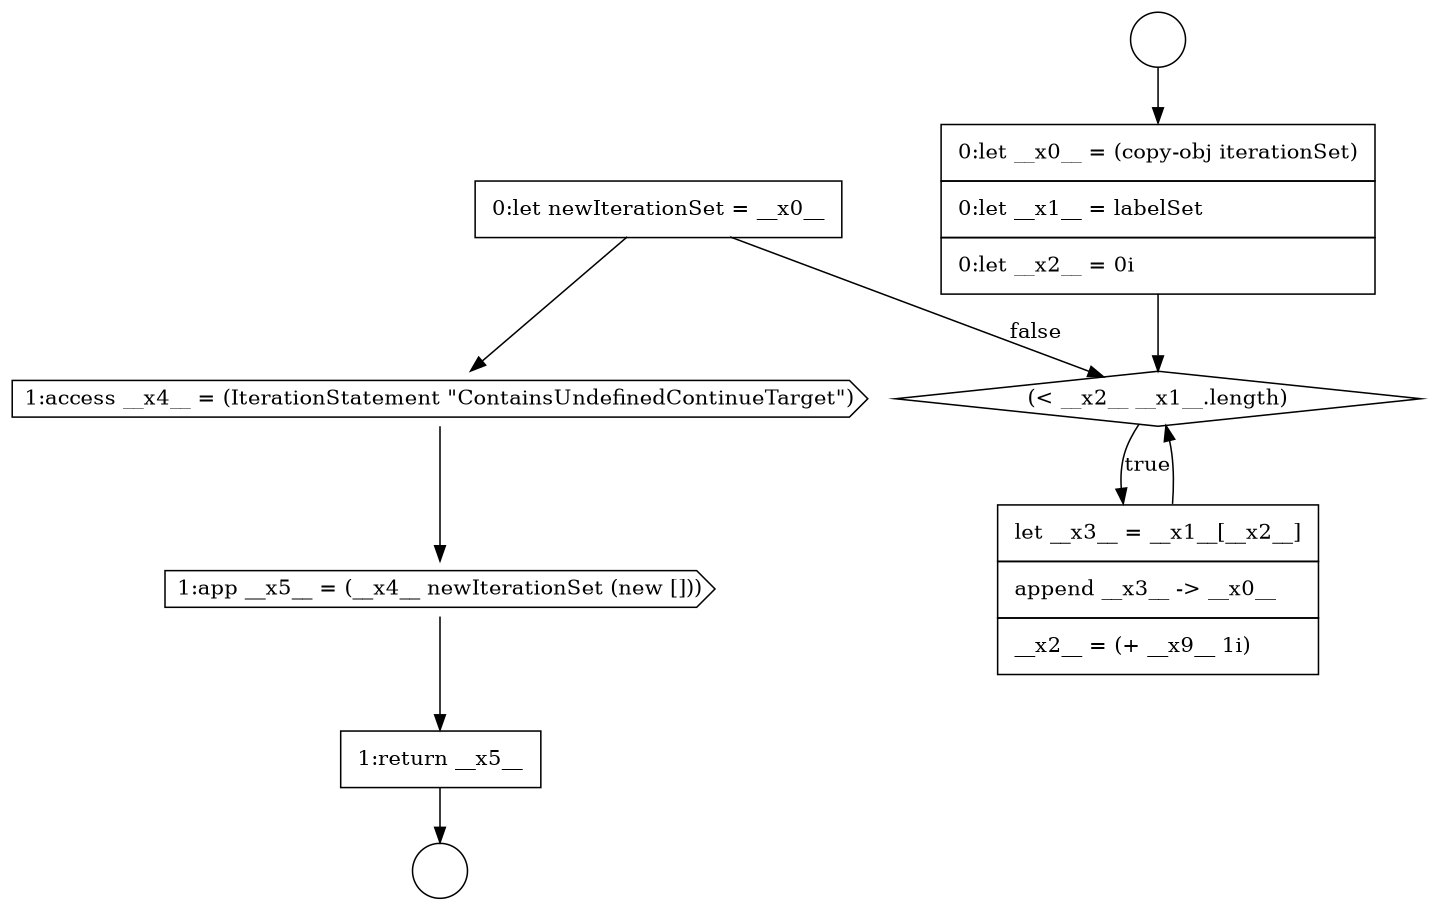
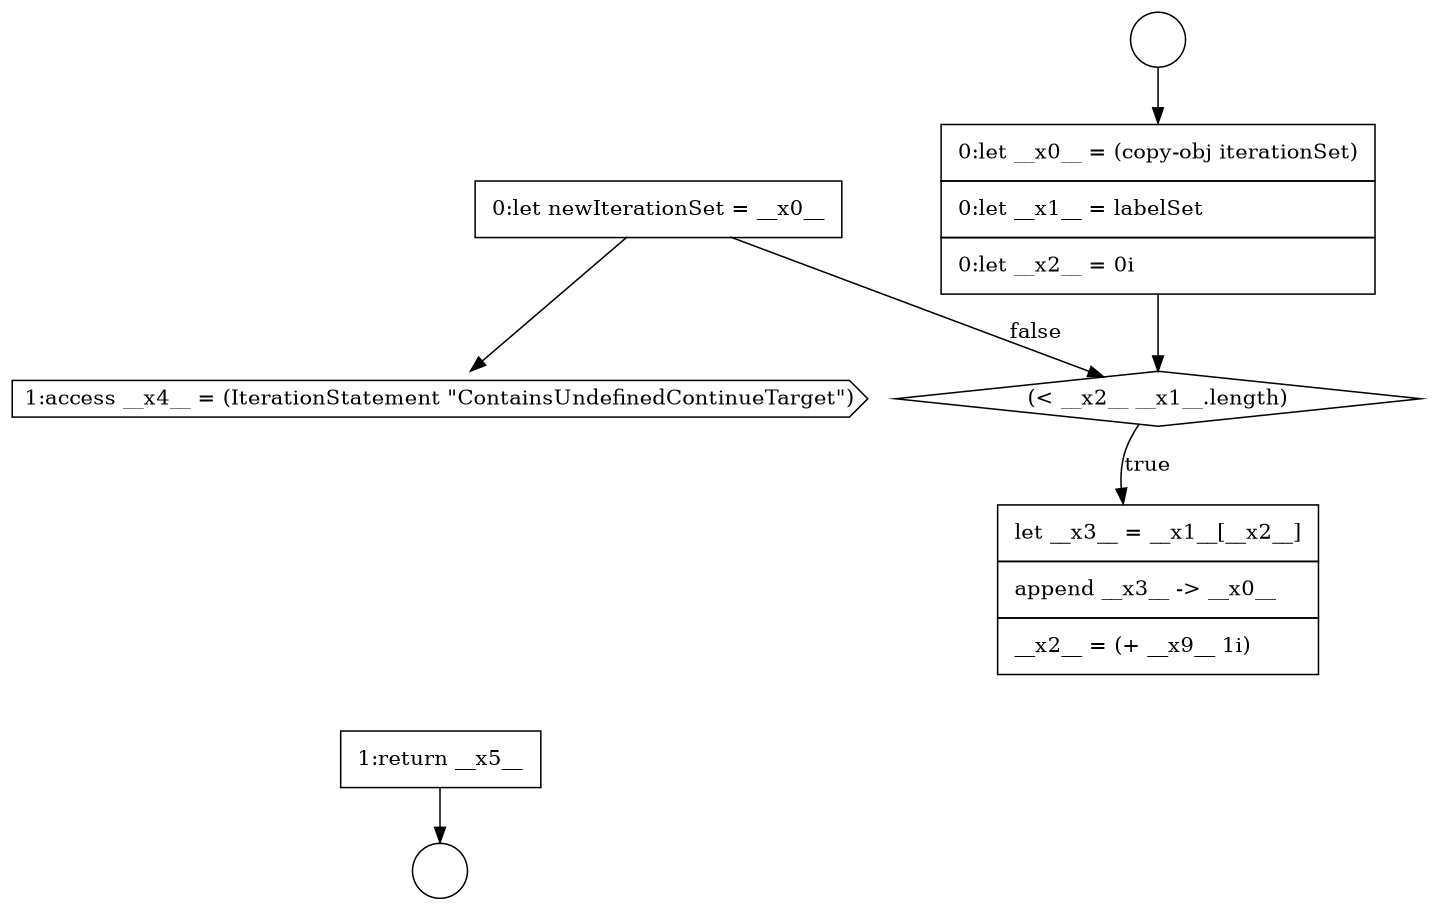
edge "let __x3__ = __x1__[__x2__]" -> "(< __x2__ __x1__.length)": removed
node "1:app __x5__ = (__x4__ newIterationSet (new []))": removed
